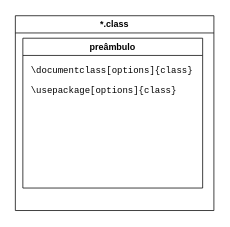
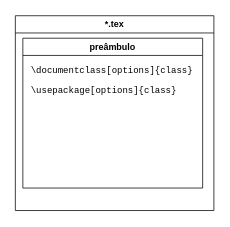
node "*.class": label "*.class" -> "*.tex"
